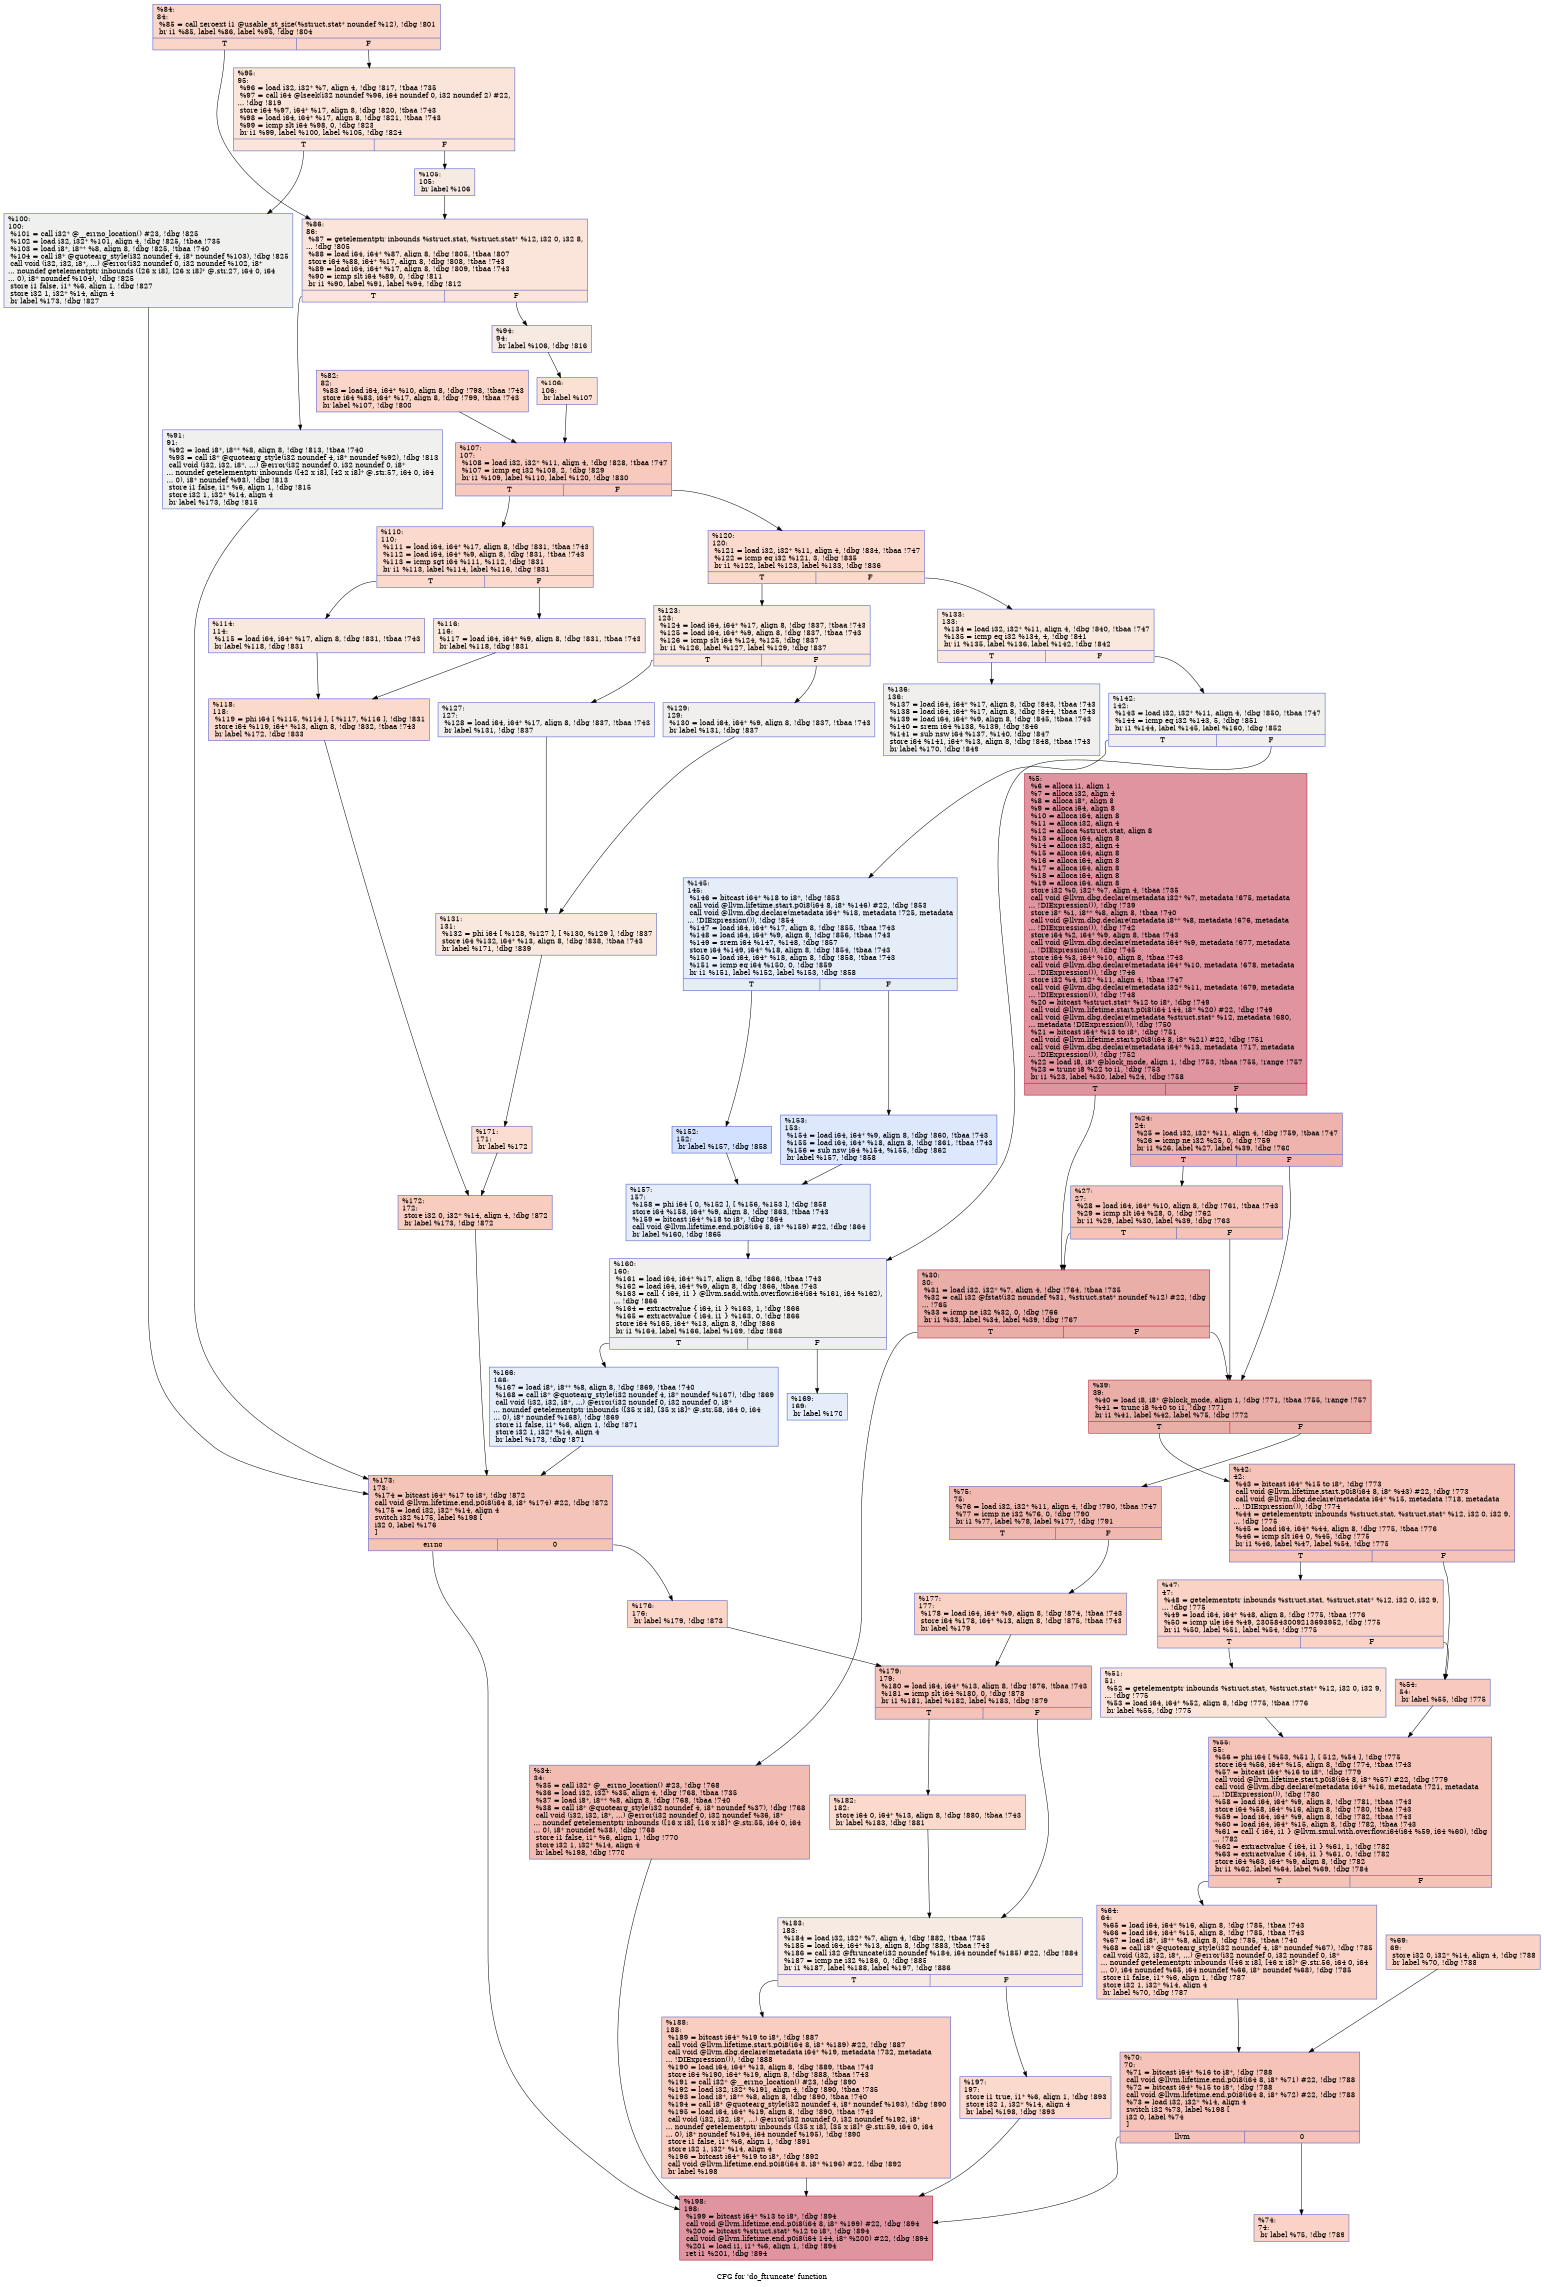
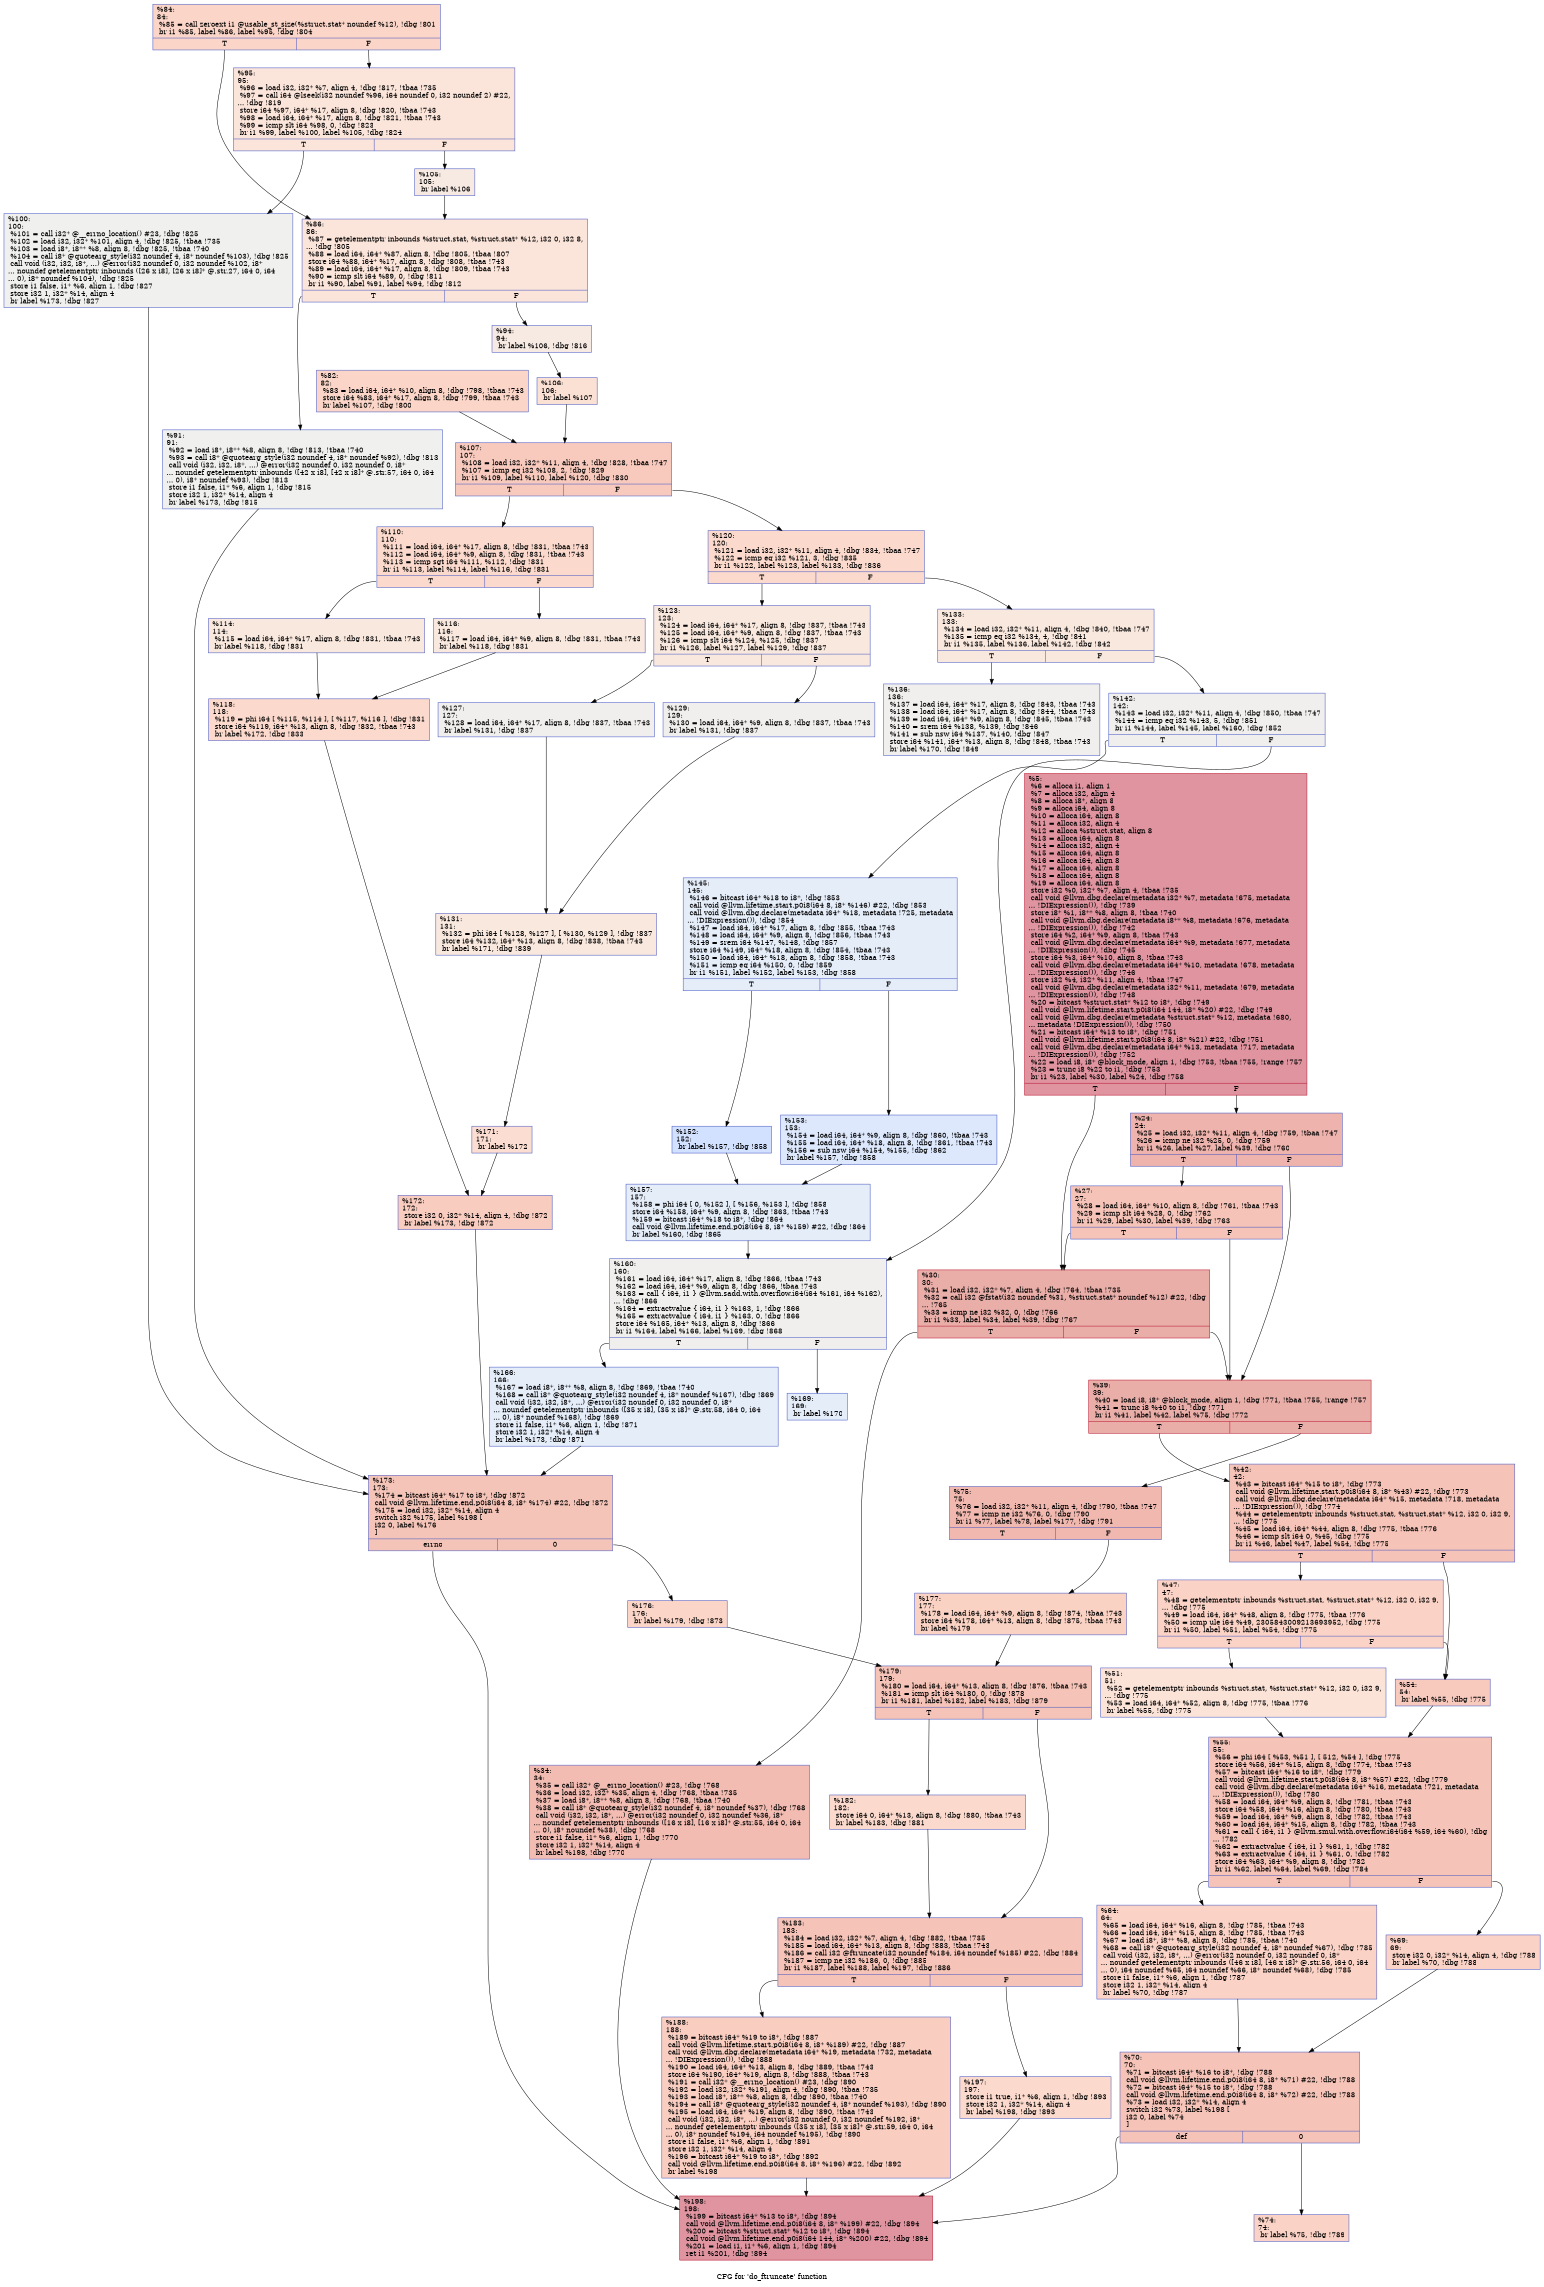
edge "%55:" -> "%69:": added
node "%183:": fillcolor #eed0c070 -> #e8765c70
node "%70:": text "llvm" -> "def"
